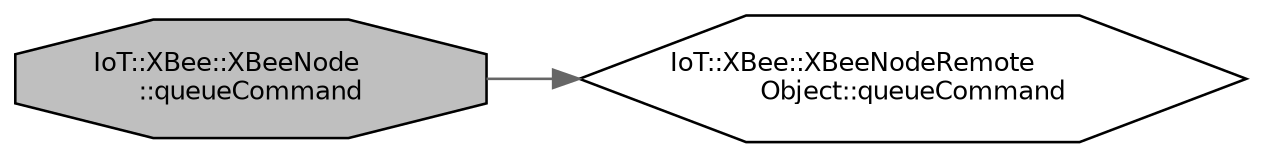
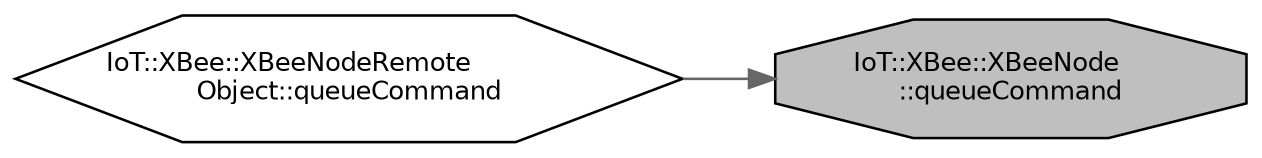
edge "IoT::XBee::XBeeNode ::queueCommand" -> "IoT::XBee::XBeeNodeRemote Object::queueCommand": reversed
